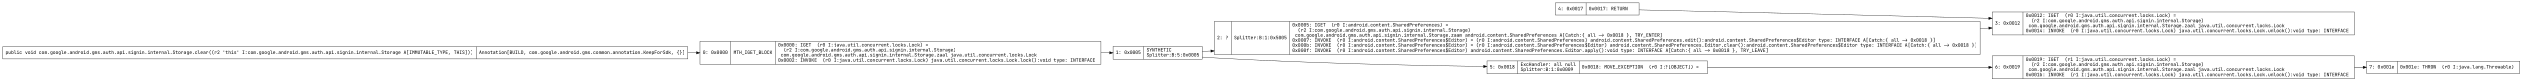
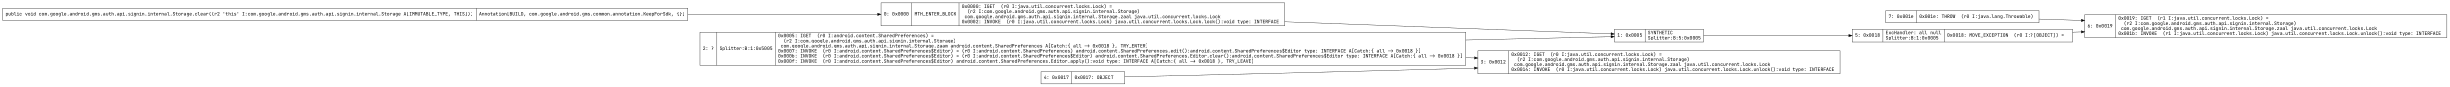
node "4: 0x0017": text "0x0017: RETURN" -> "0x0017: OBJECT"
edge "1: 0x0005" -> "2: ?": reversed
node "0: 0x0000": text "MTH_IGET_BLOCK" -> "MTH_ENTER_BLOCK"
edge "6: 0x0019" -> "7: 0x001e": reversed
node "5: 0x0018": text "Splitter:B:1:0x0009" -> "Splitter:B:1:0x0005"
